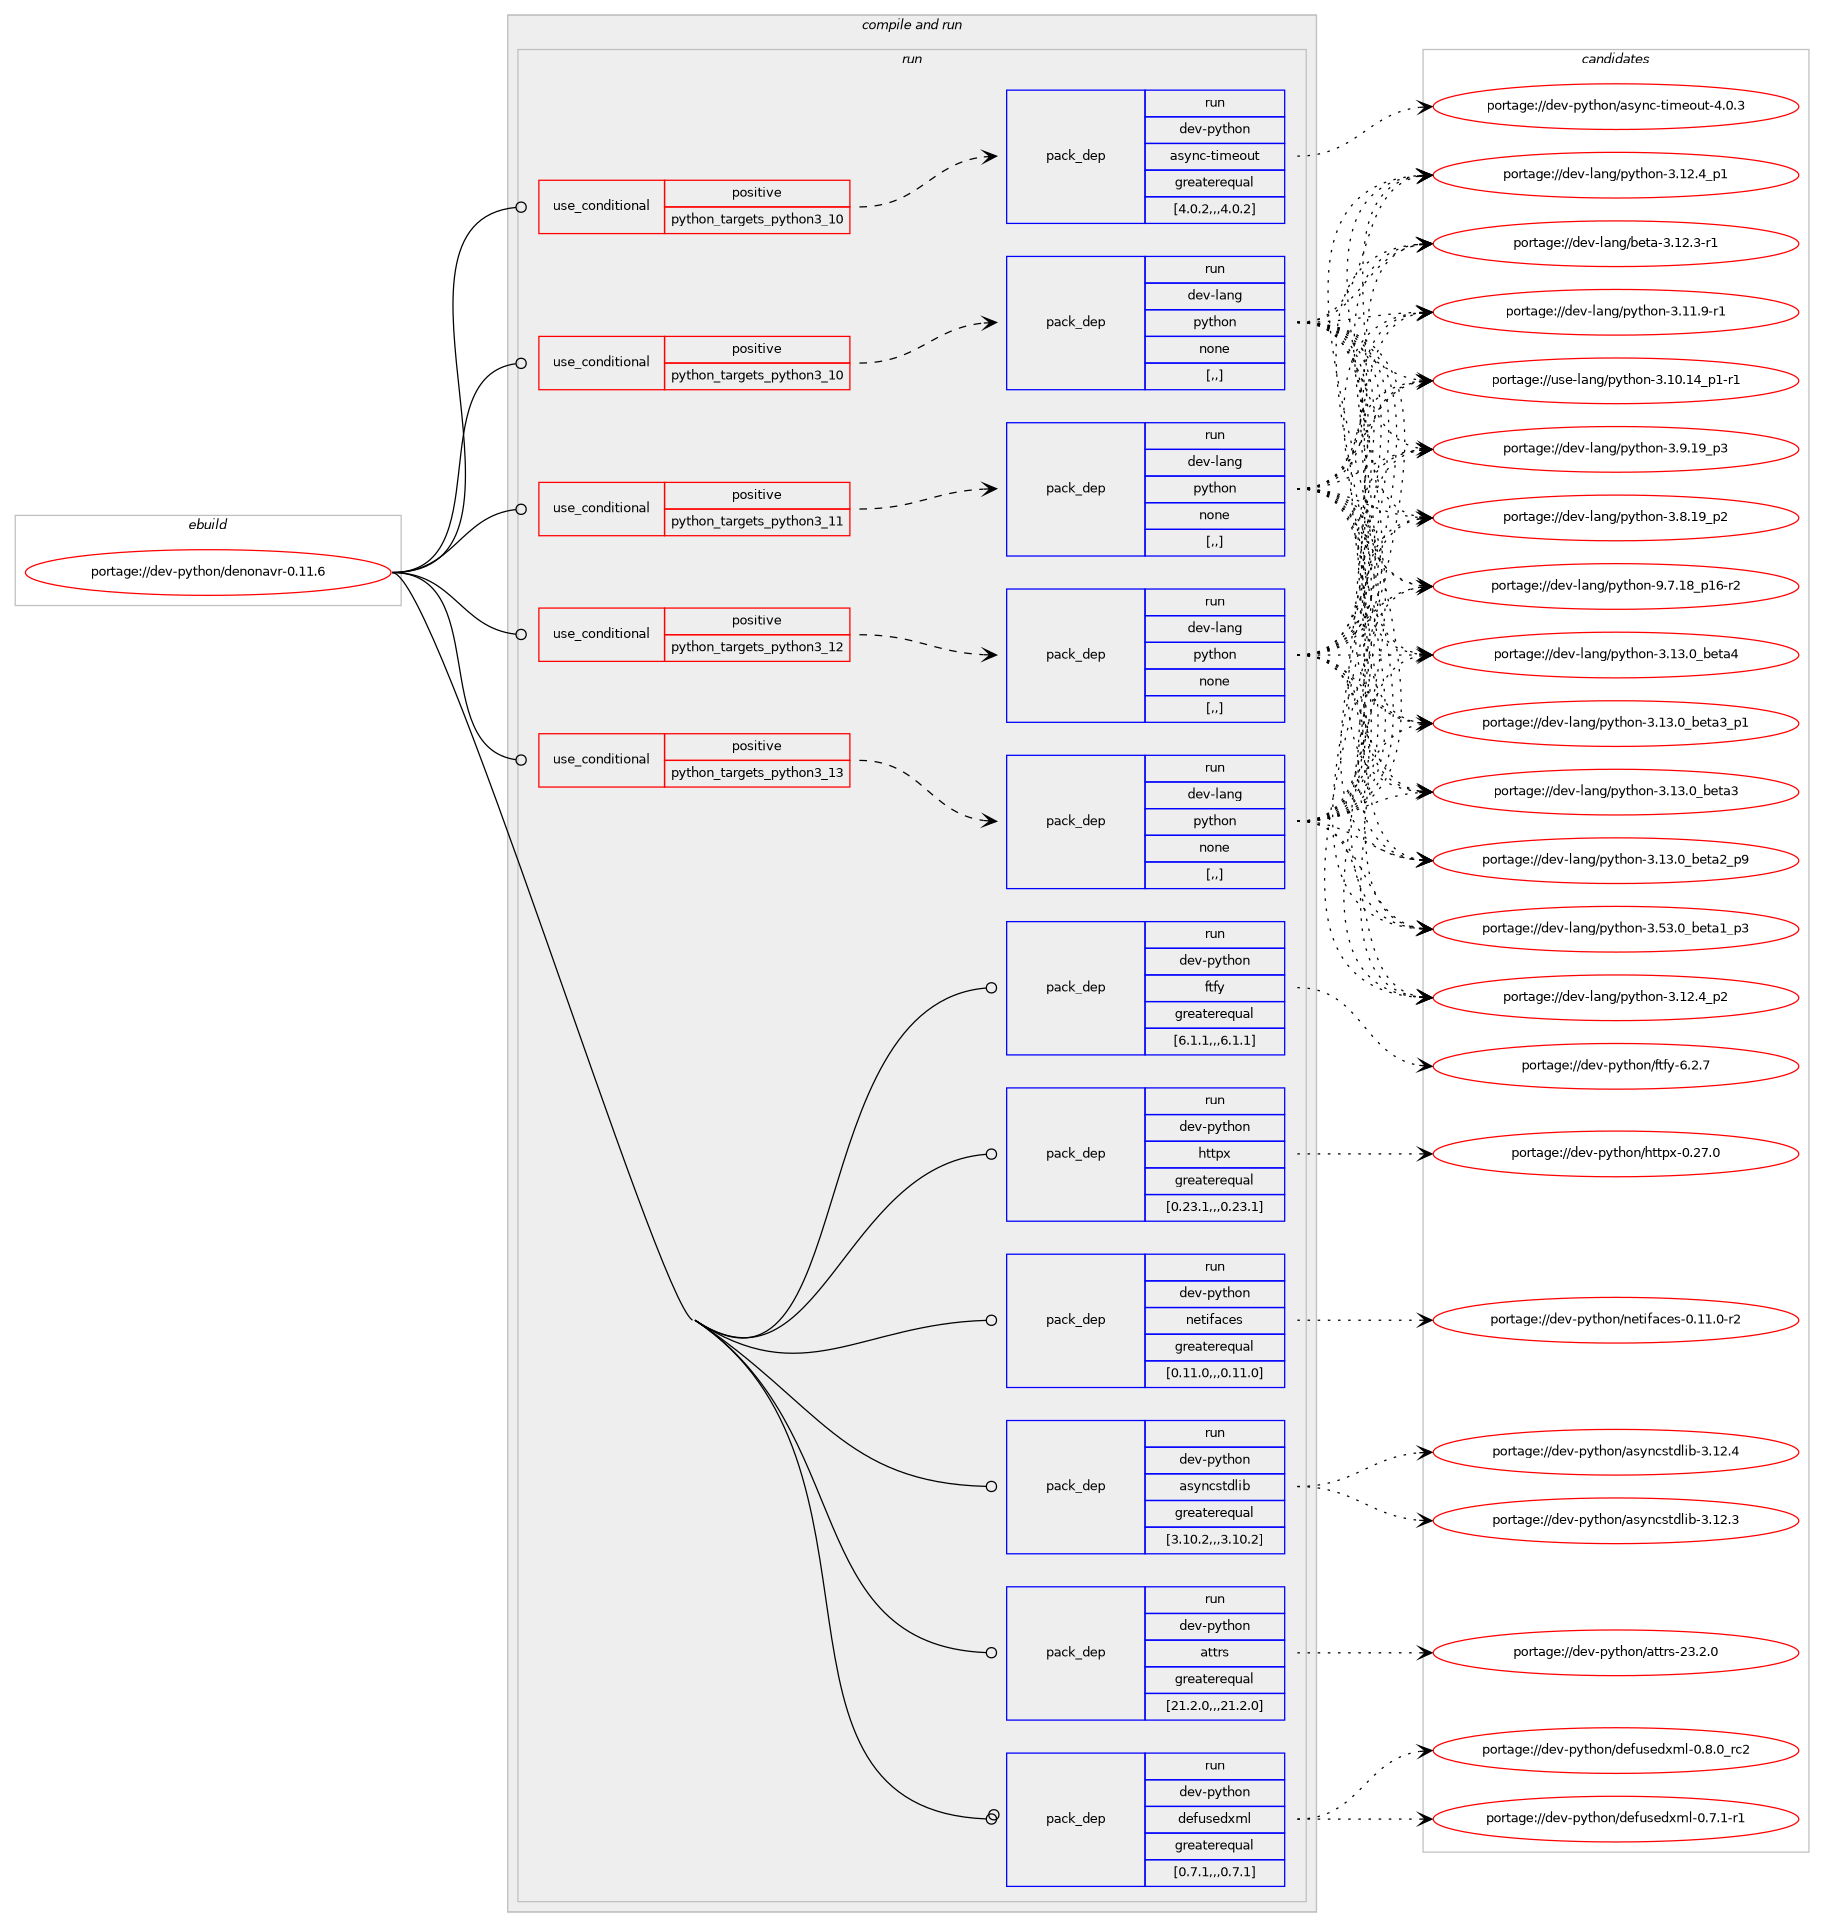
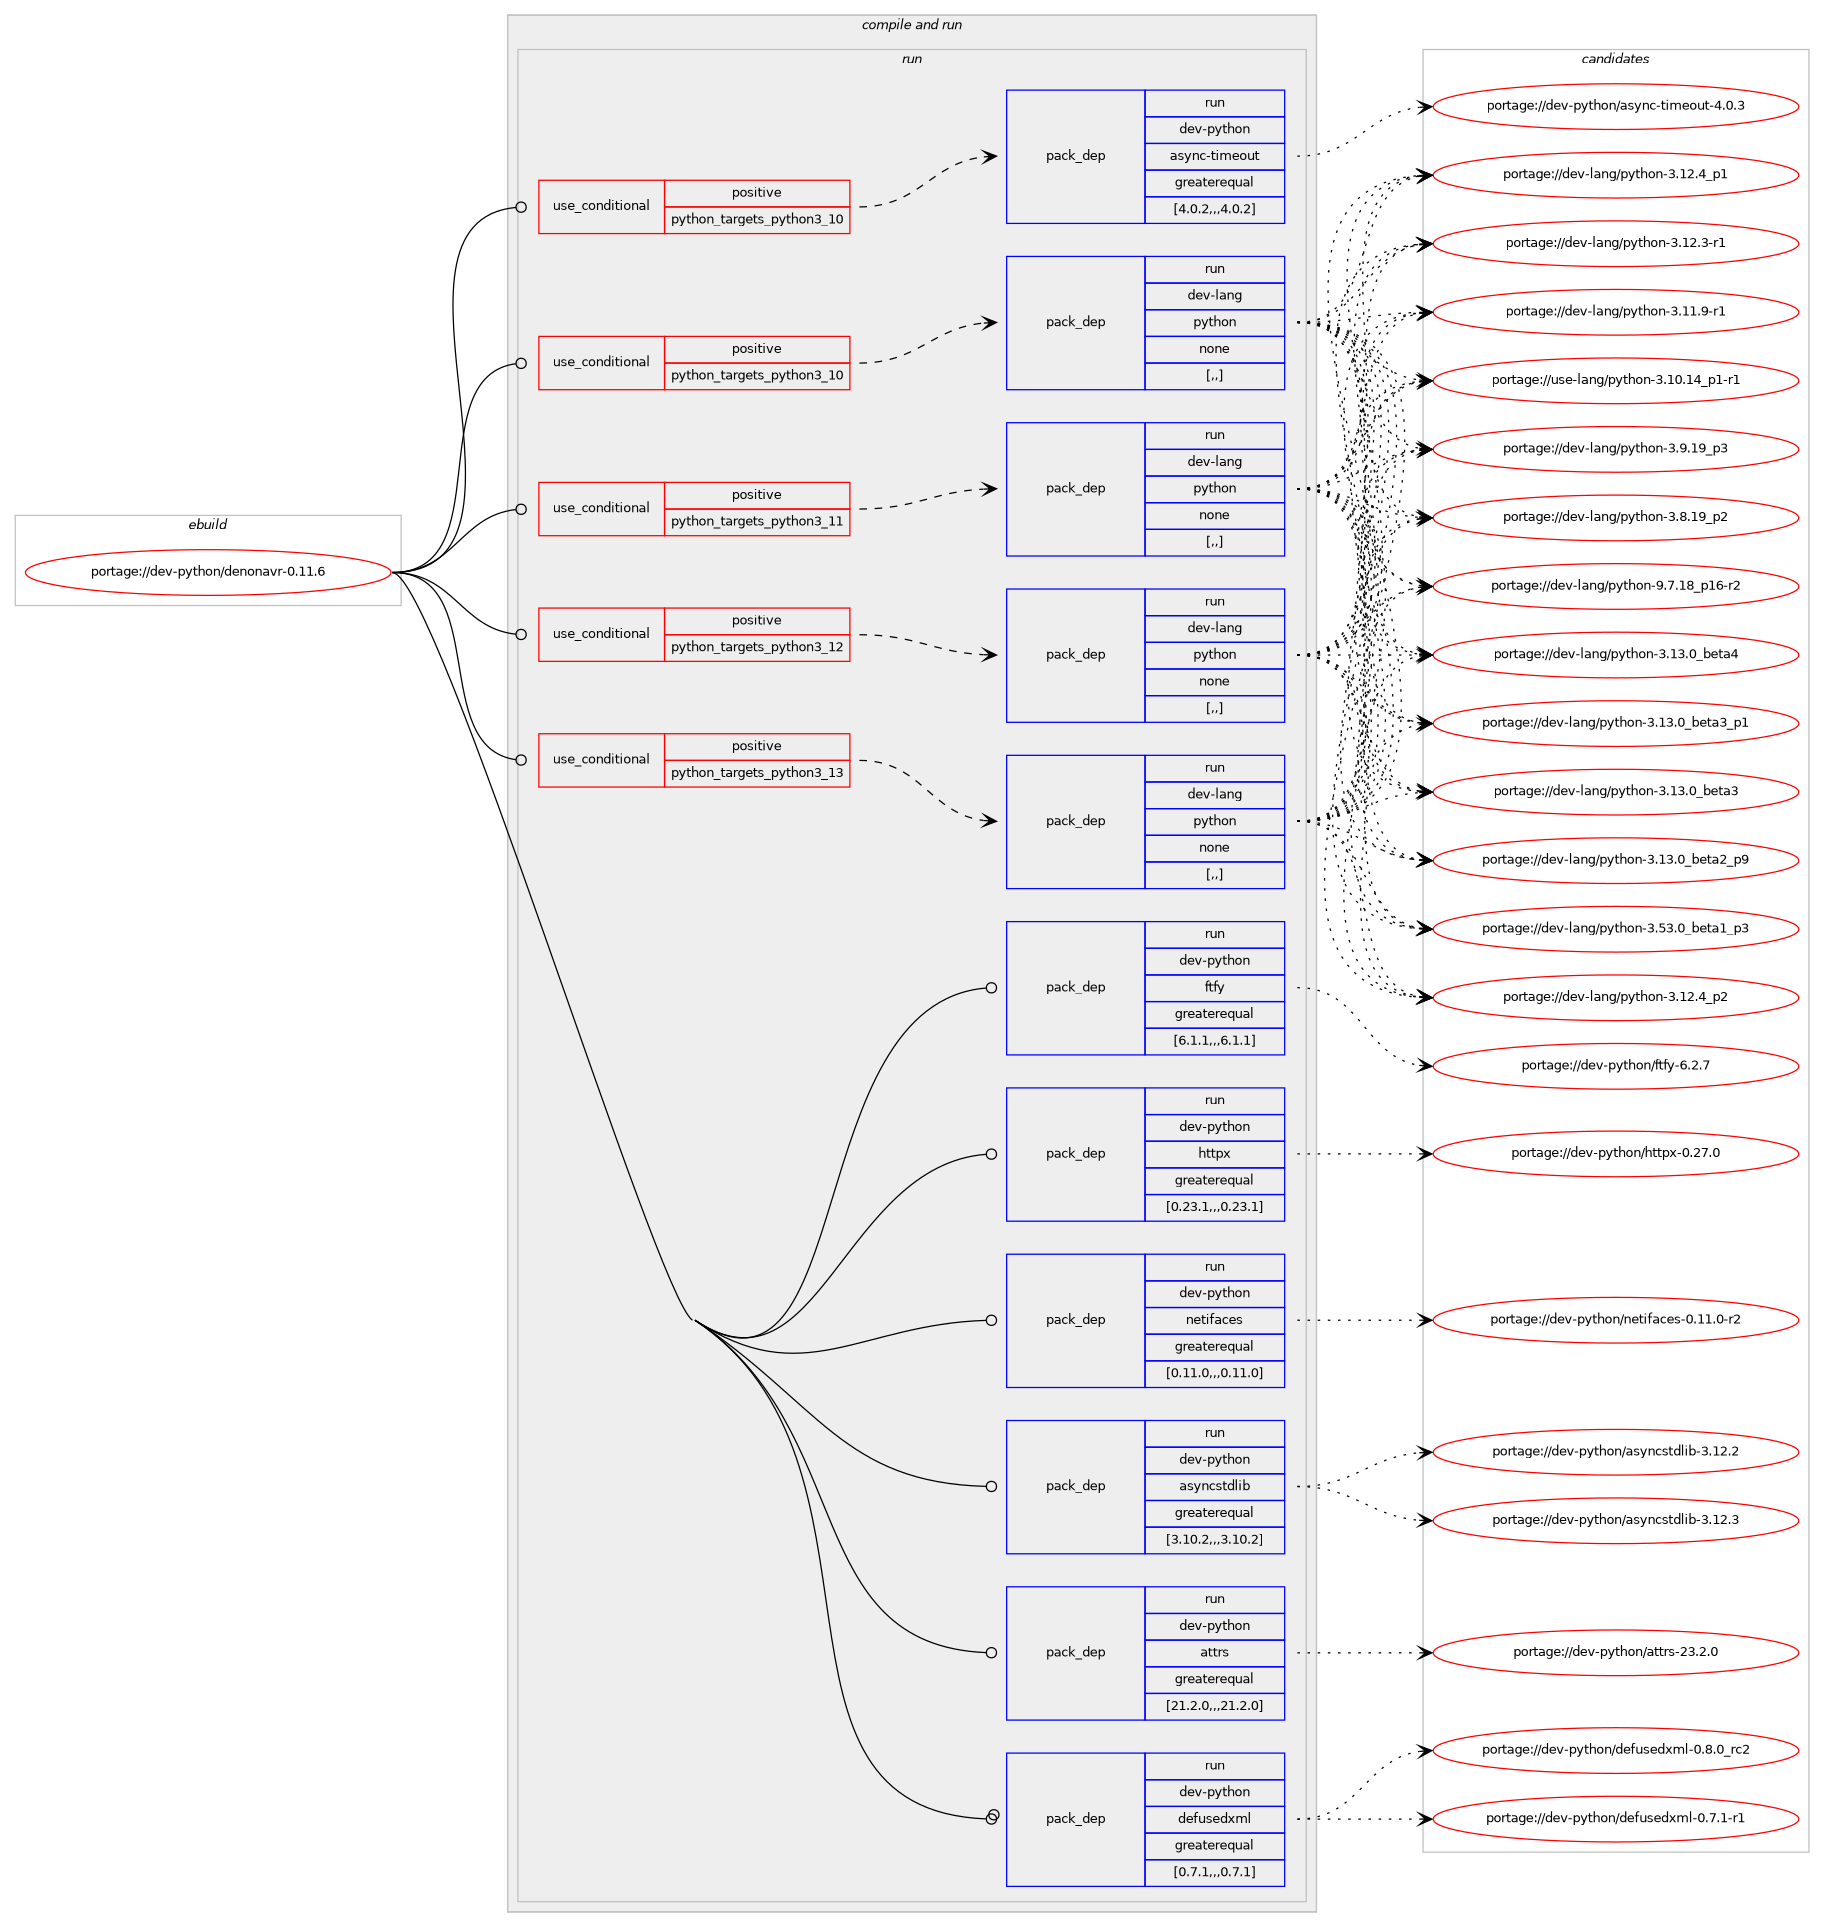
node "portage://dev-lang/beta-3.12.3-r1": label "portage://dev-lang/beta-3.12.3-r1" -> "portage://dev-lang/python-3.12.3-r1"
node "portage://dev-python/asyncstdlib-3.12.4": label "portage://dev-python/asyncstdlib-3.12.4" -> "portage://dev-python/asyncstdlib-3.12.2"
